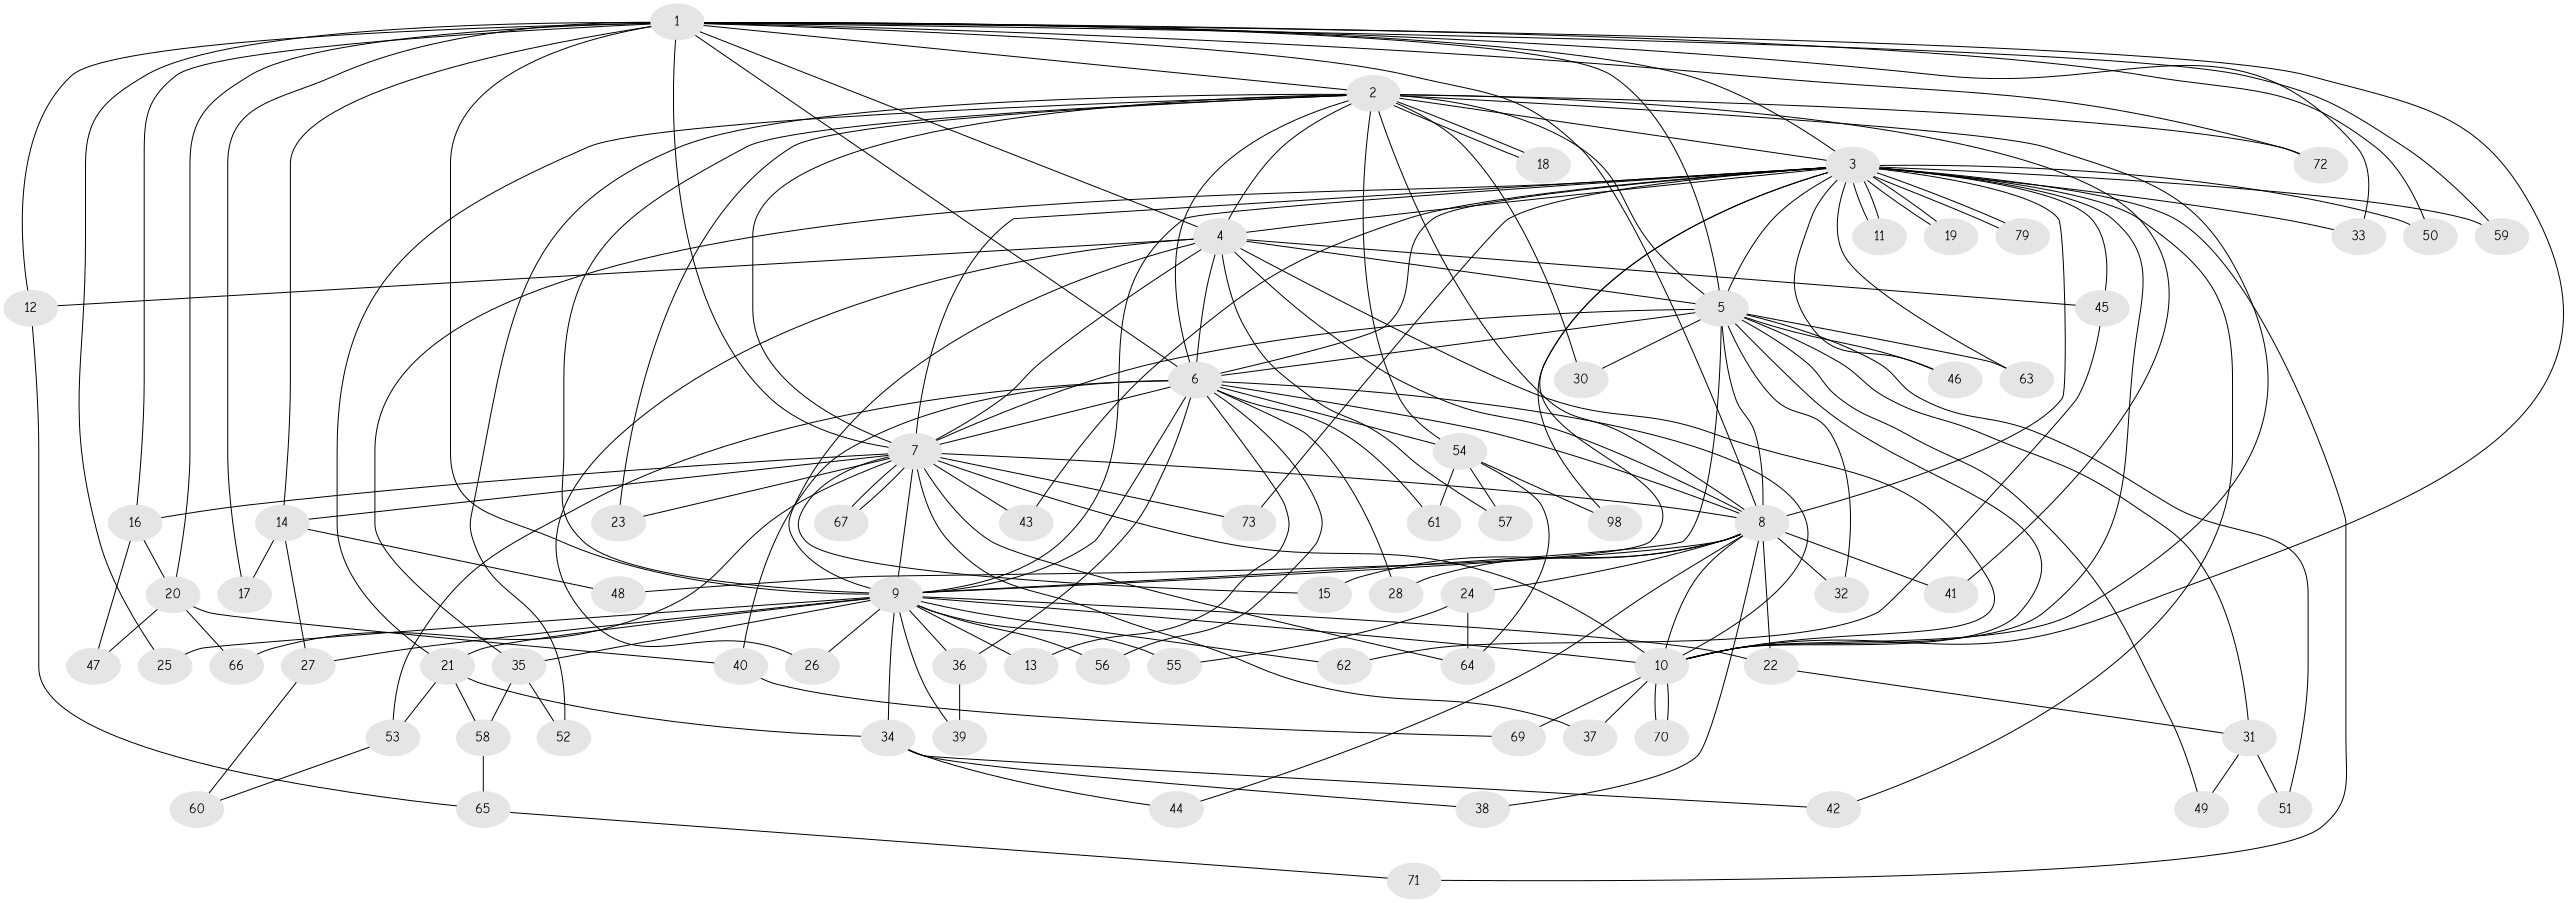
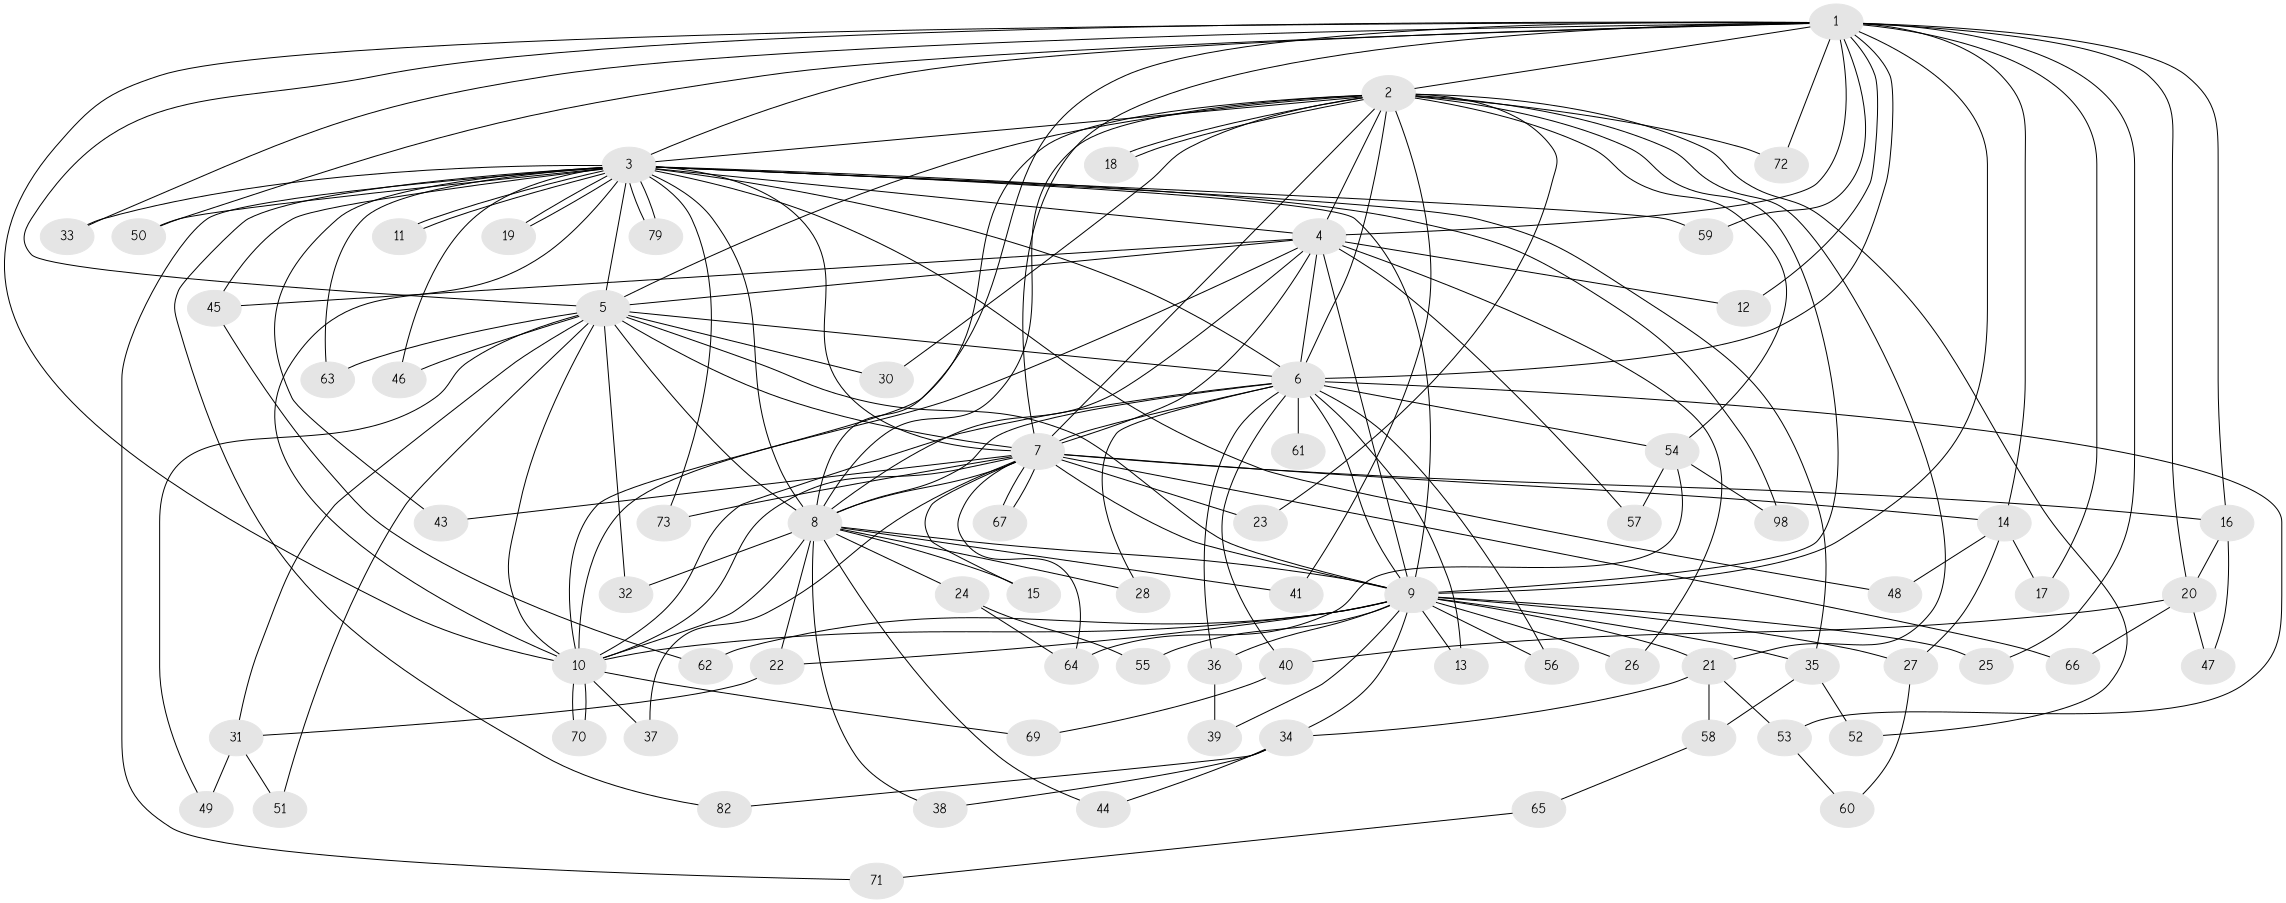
edge "54" -- "61": removed
edge "12" -- "65": removed
node "42": label "42" -> "82"
